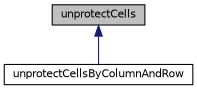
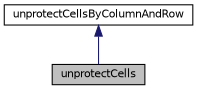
edge "unprotectCellsByColumnAndRow" -> "unprotectCells": reversed
